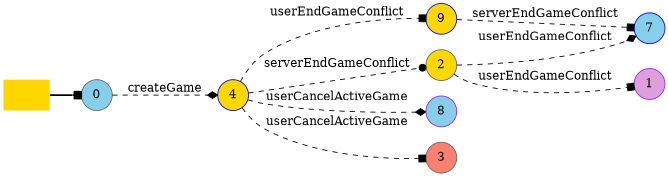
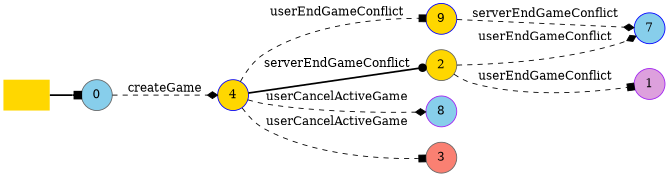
edge "9" -> "7": arrowhead box -> diamond
edge "4" -> "2": style dashed -> bold
